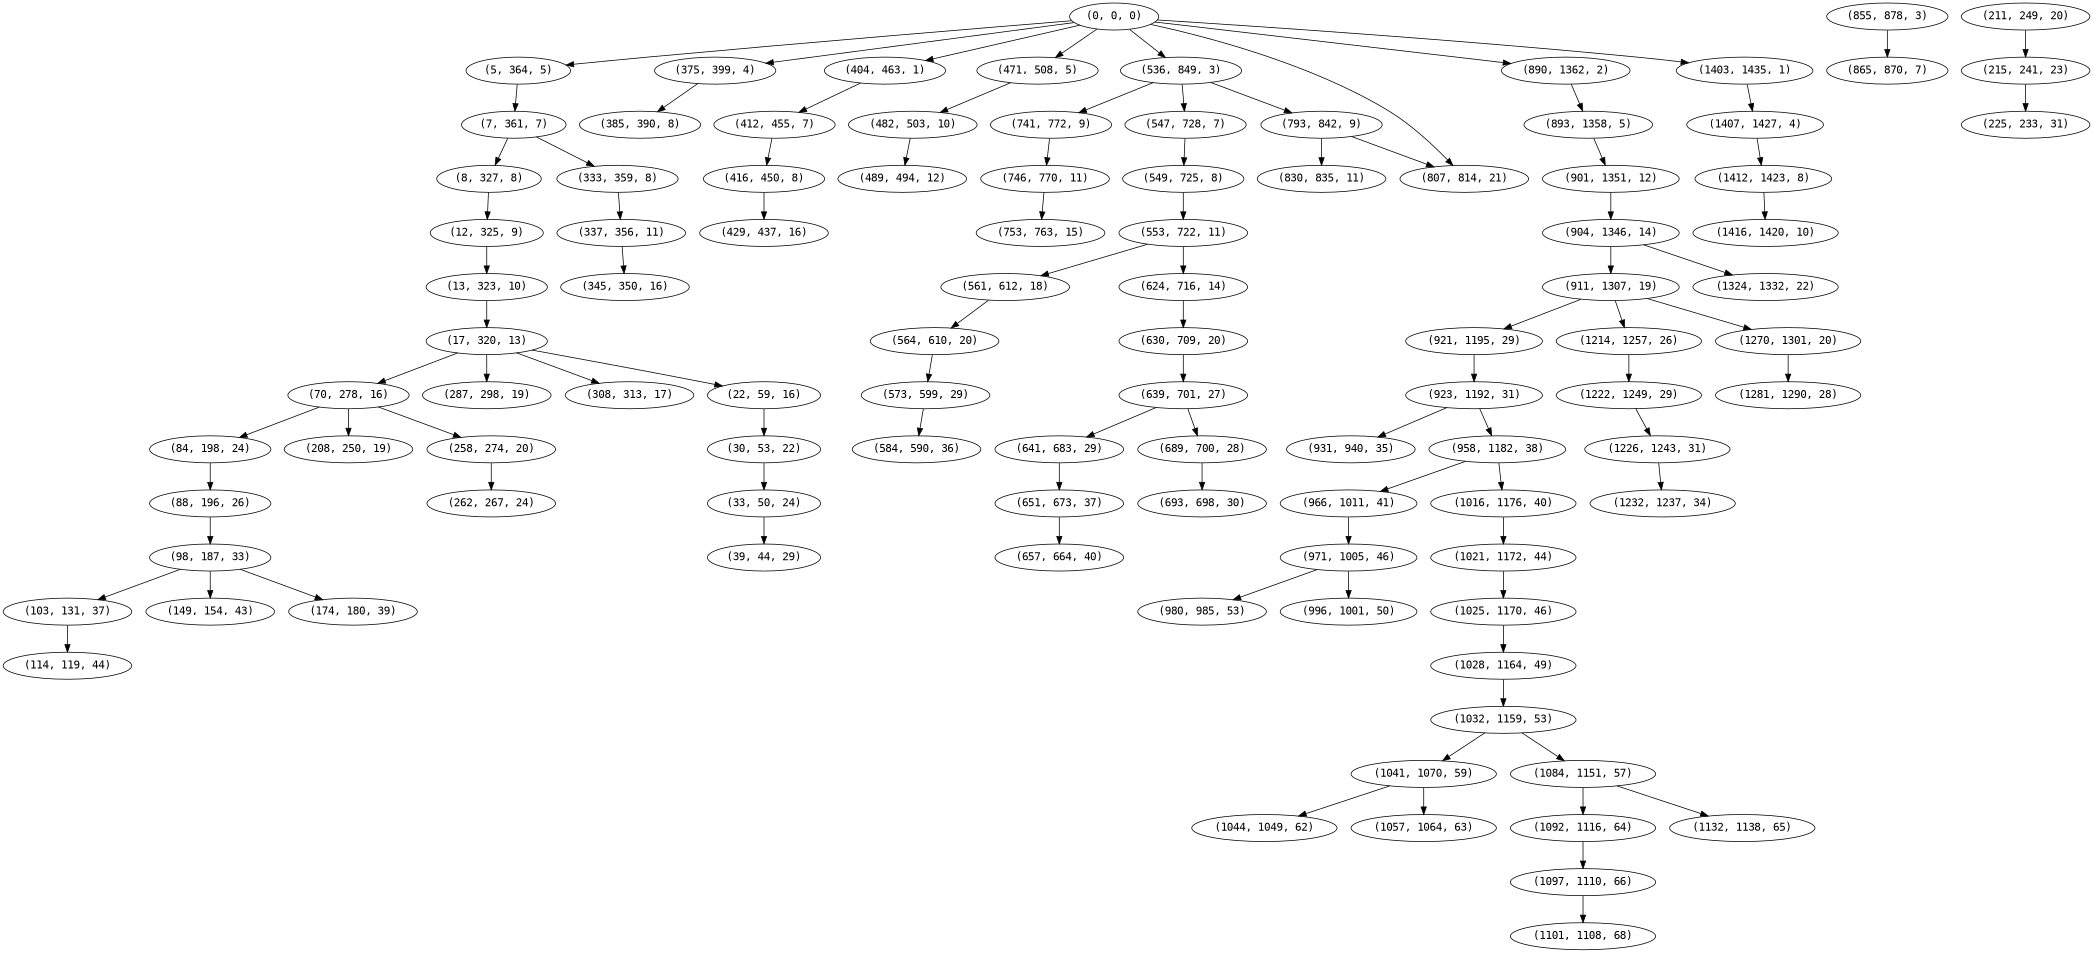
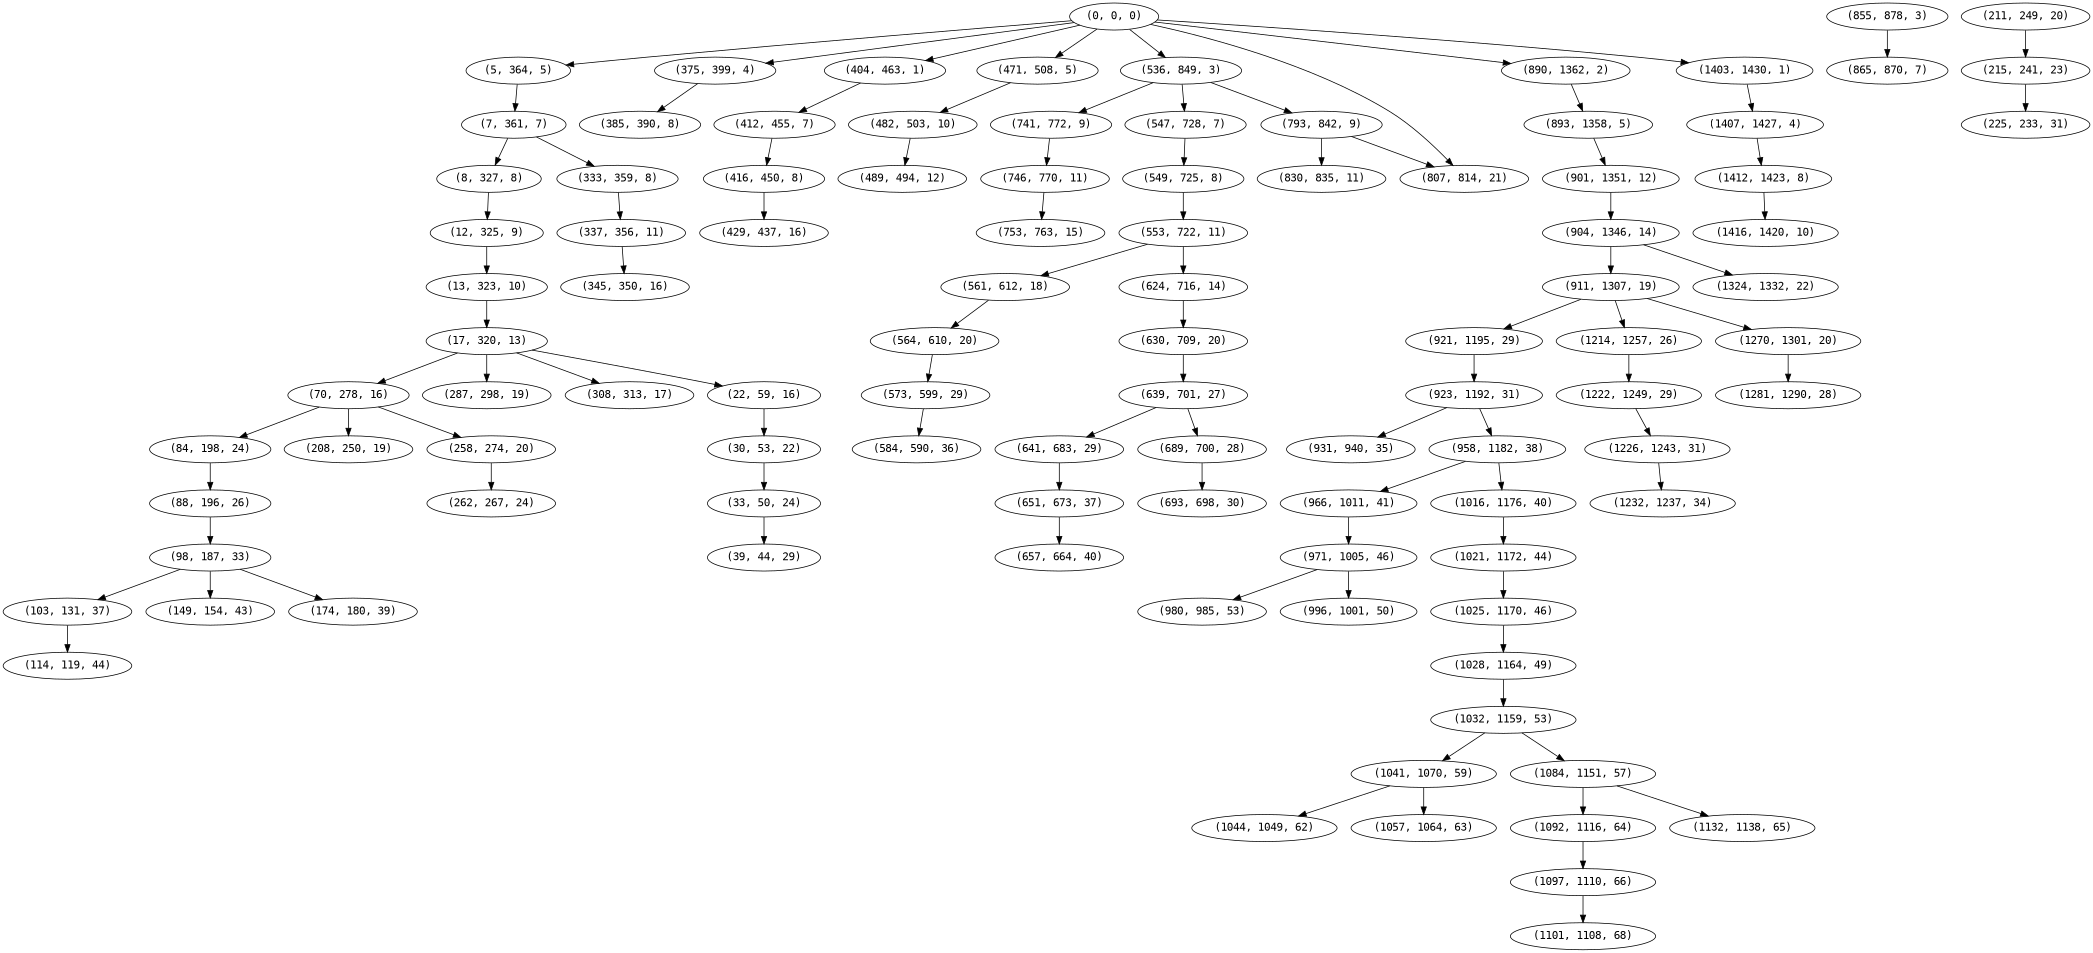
node "(1403, 1435, 1)": label "(1403, 1435, 1)" -> "(1403, 1430, 1)"
